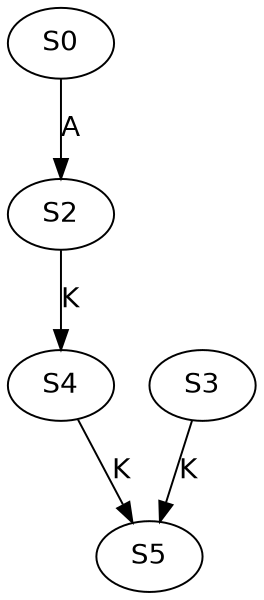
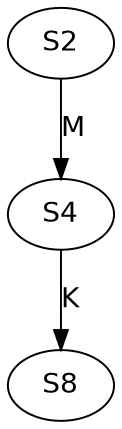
node "S0": removed
edge "S2" -> "S4": label "K" -> "M"
node "S3": removed
node "S5": label "S5" -> "S8"
